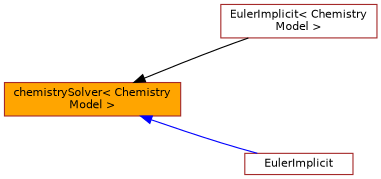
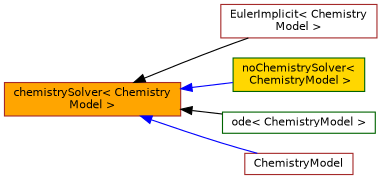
node "noChemistrySolver< ChemistryModel >": added
node "ode< ChemistryModel >": added
node "EulerImplicit": label "EulerImplicit" -> "ChemistryModel"
